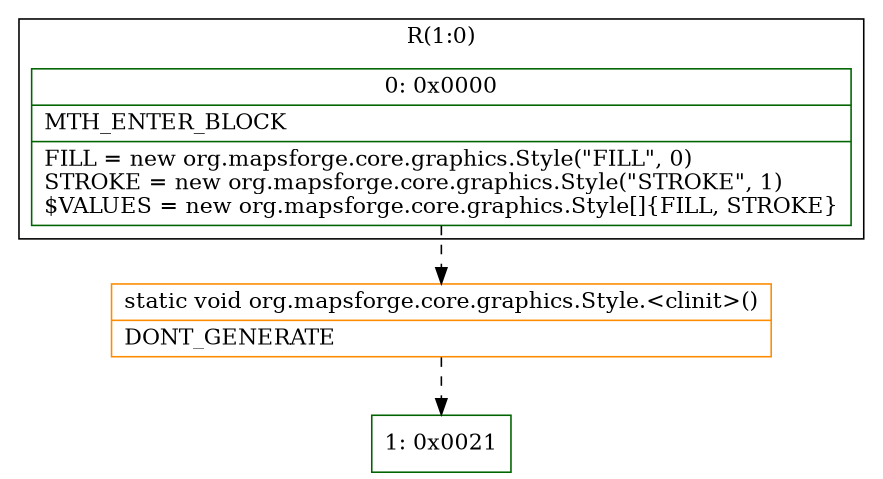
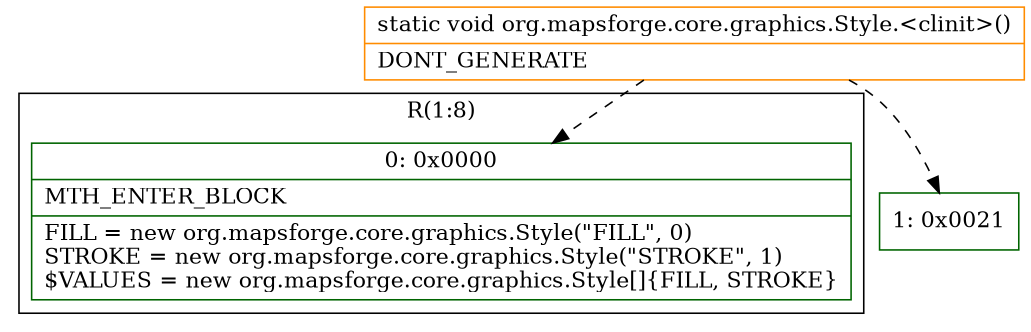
cluster "R(1:0)": label "R(1:0)" -> "R(1:8)"
edge "0: 0x0000" -> "static void org.mapsforge.core.graphics.Style.<clinit>()": reversed
